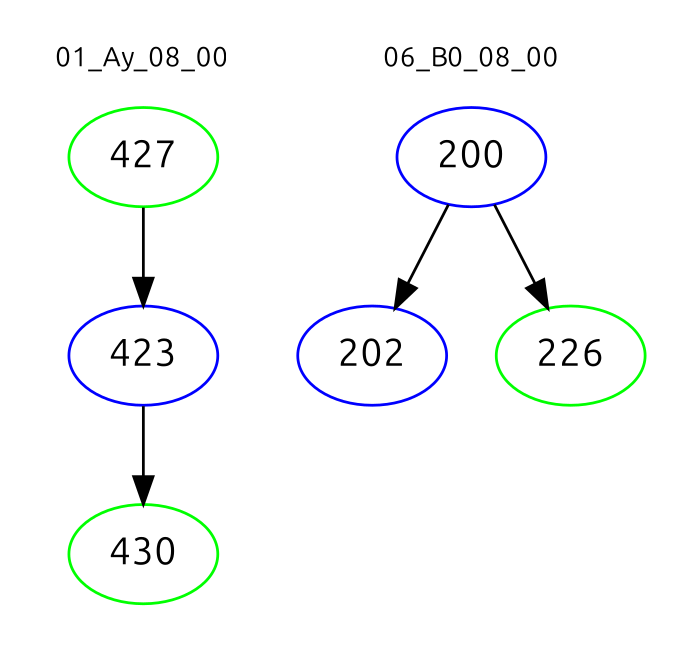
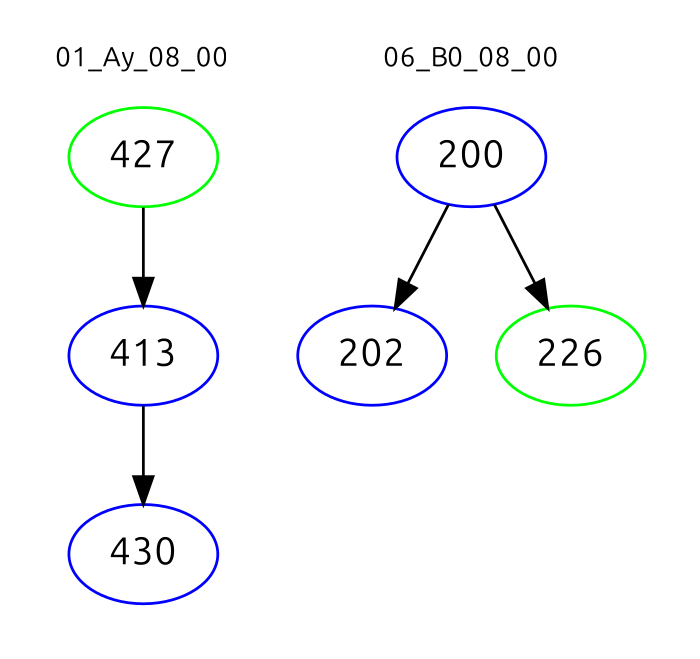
node "423": label "423" -> "413"
node "430": color green -> blue
